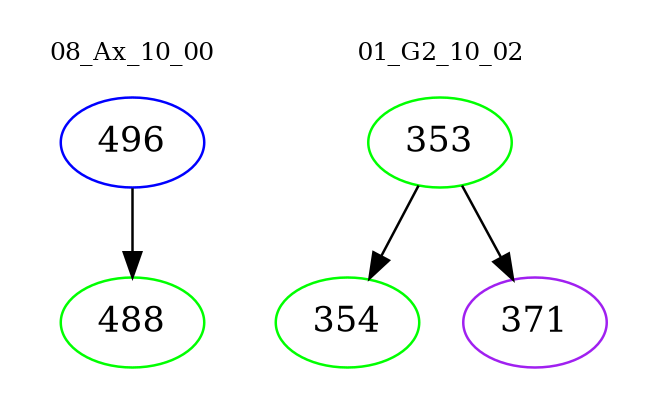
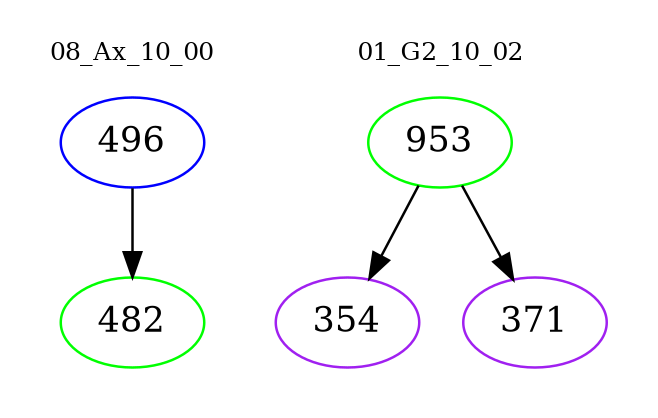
node "353": label "353" -> "953"
node "488": label "488" -> "482"
node "354": color green -> purple
